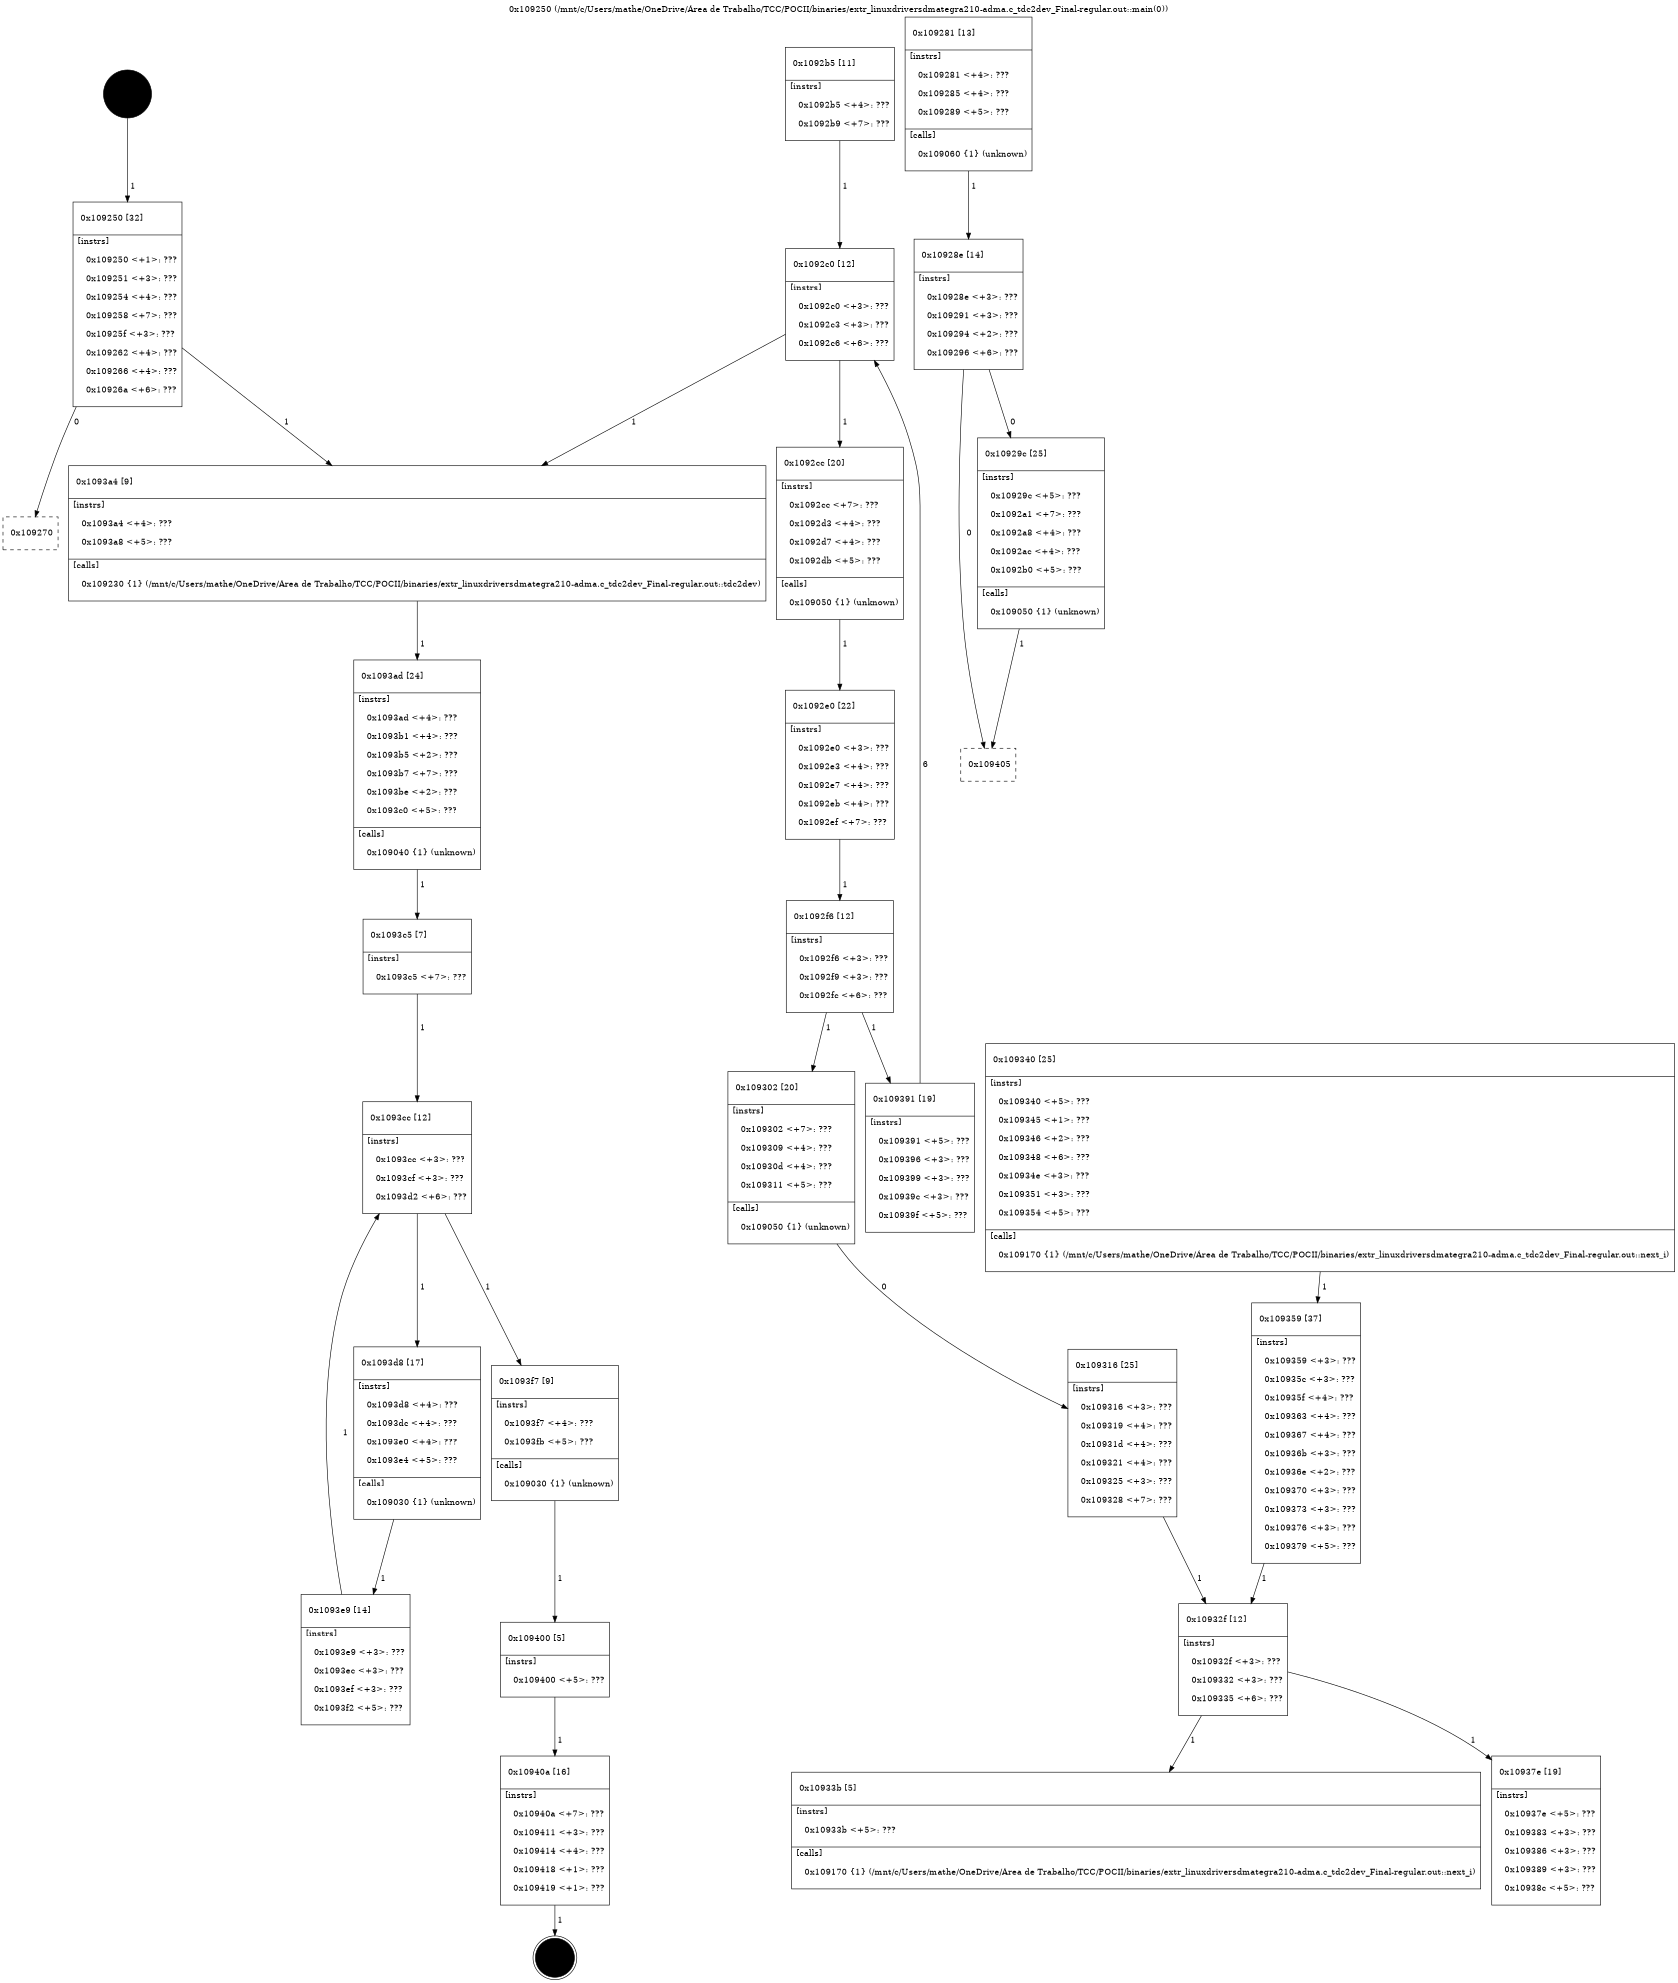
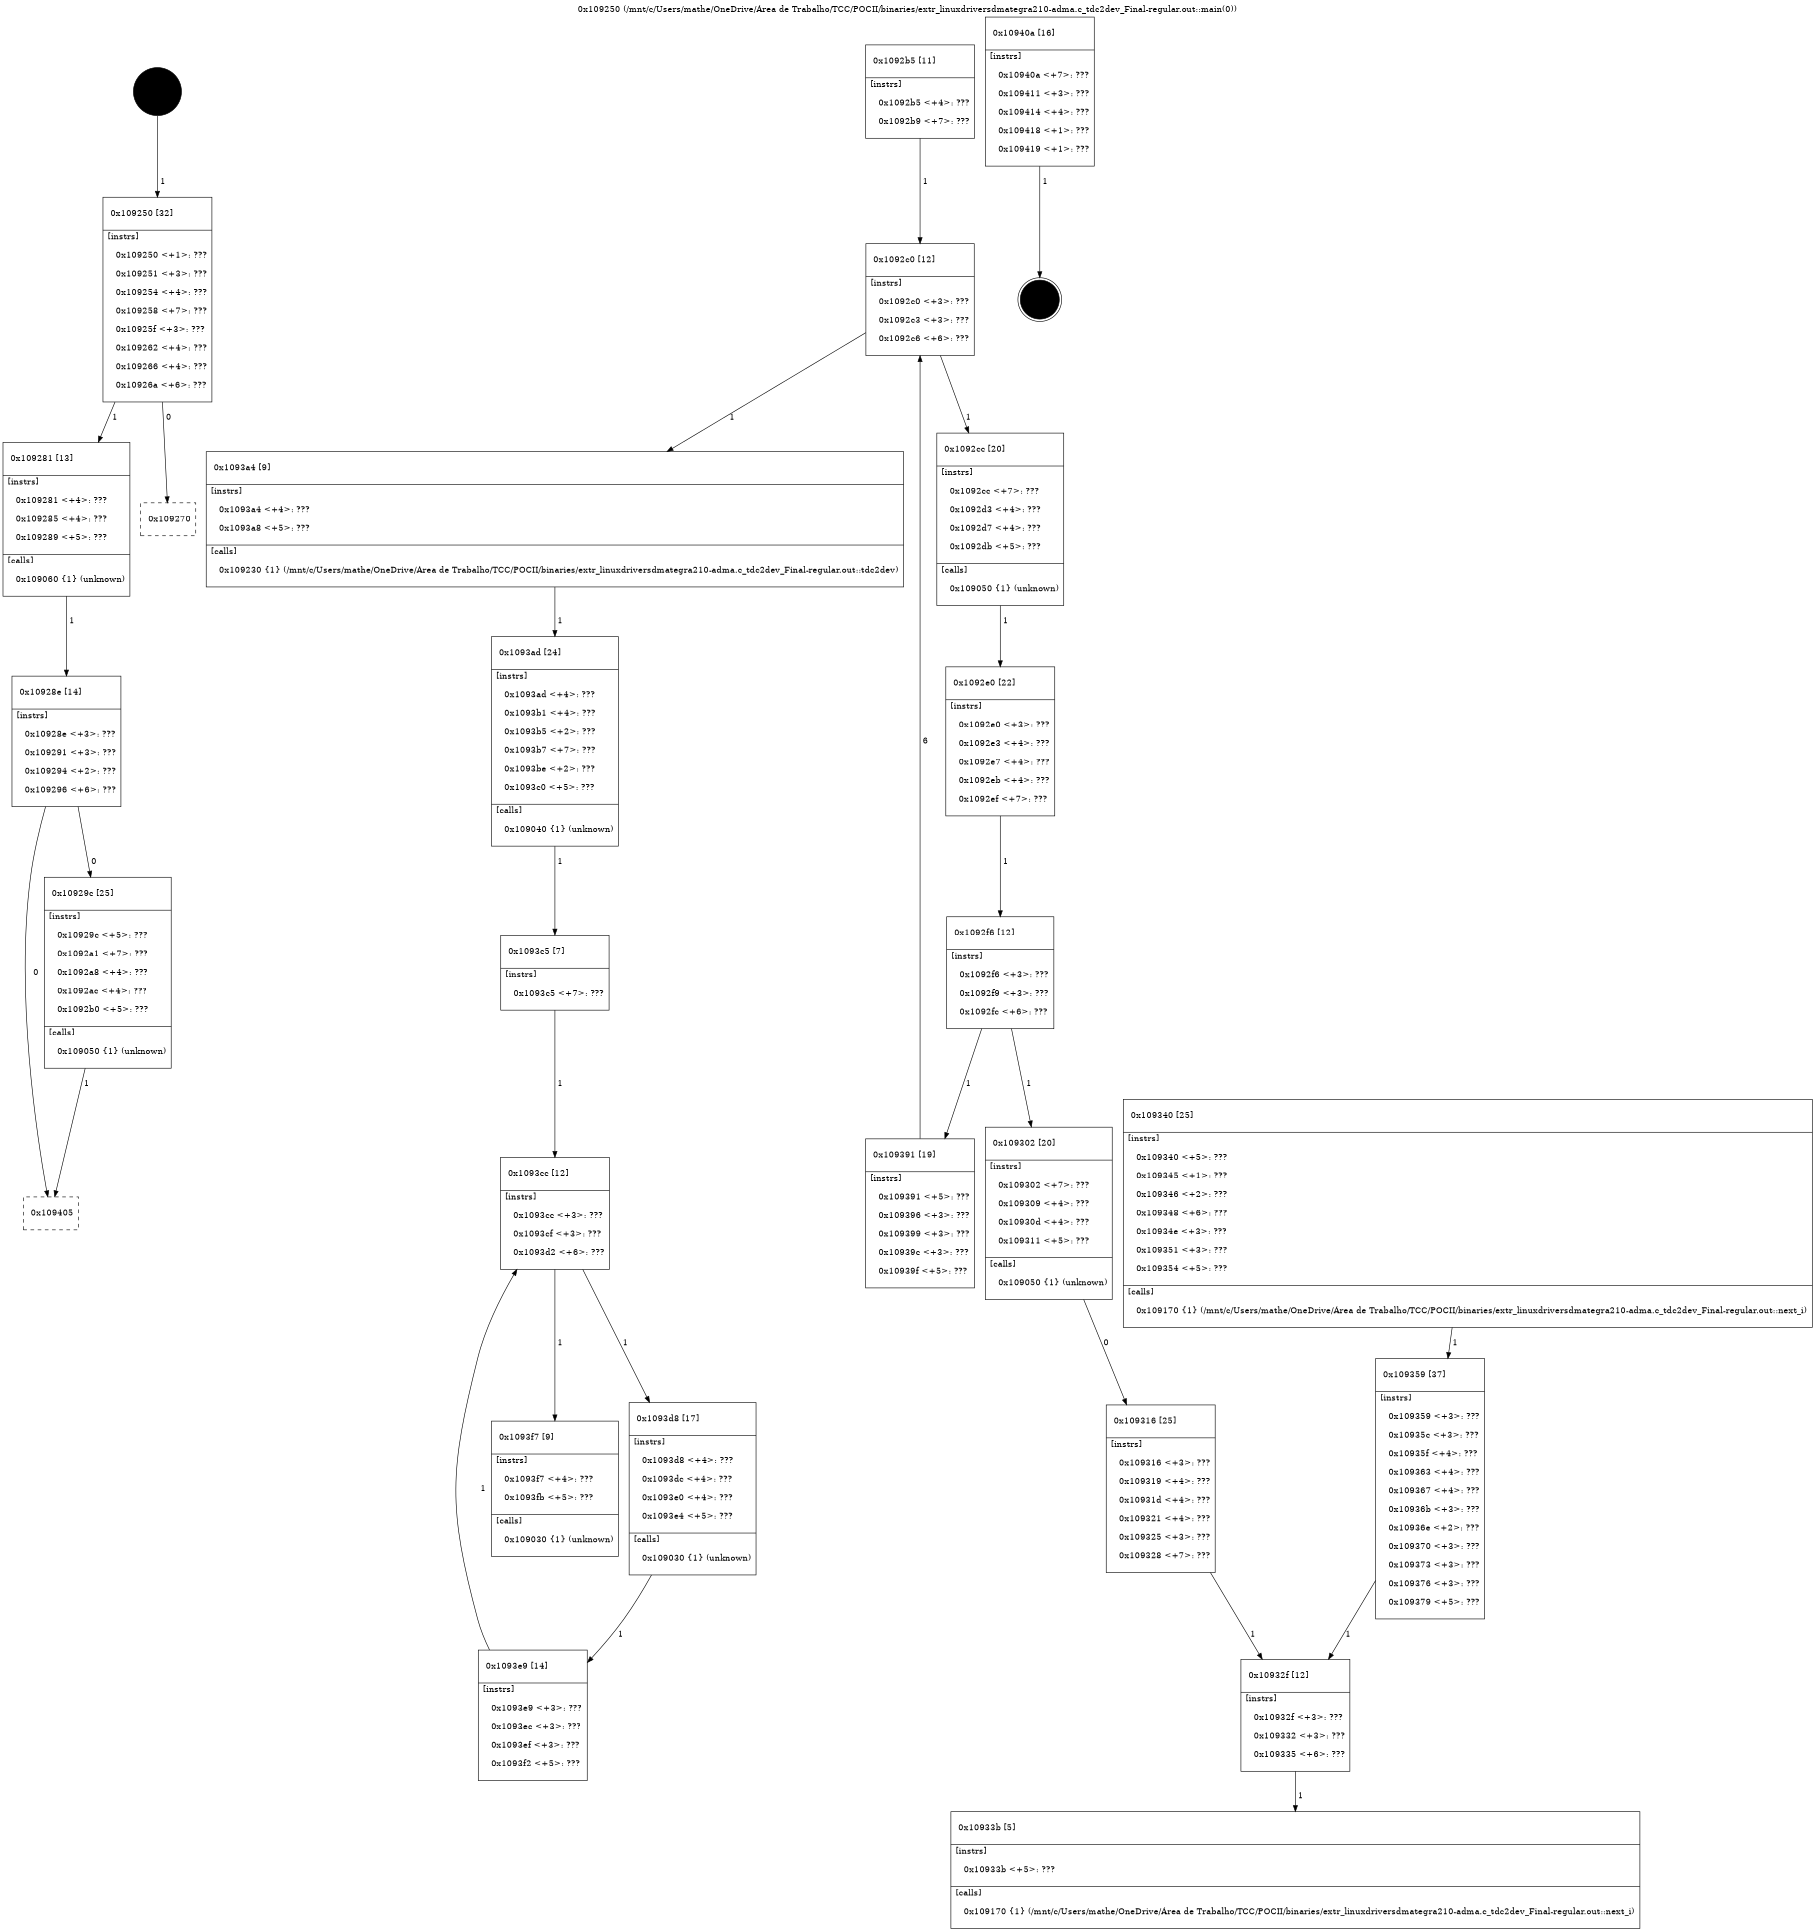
edge "0x109250 [32]" -> "0x1093a4 [9]": now "0x109250 [32]" -> "0x109281 [13]"
node "0x109400 [5]": removed
node "0x10937e [19]": removed
